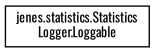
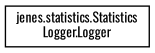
node "jenes.statistics.Statistics Logger.Loggable": label "jenes.statistics.Statistics Logger.Loggable" -> "jenes.statistics.Statistics Logger.Logger"
